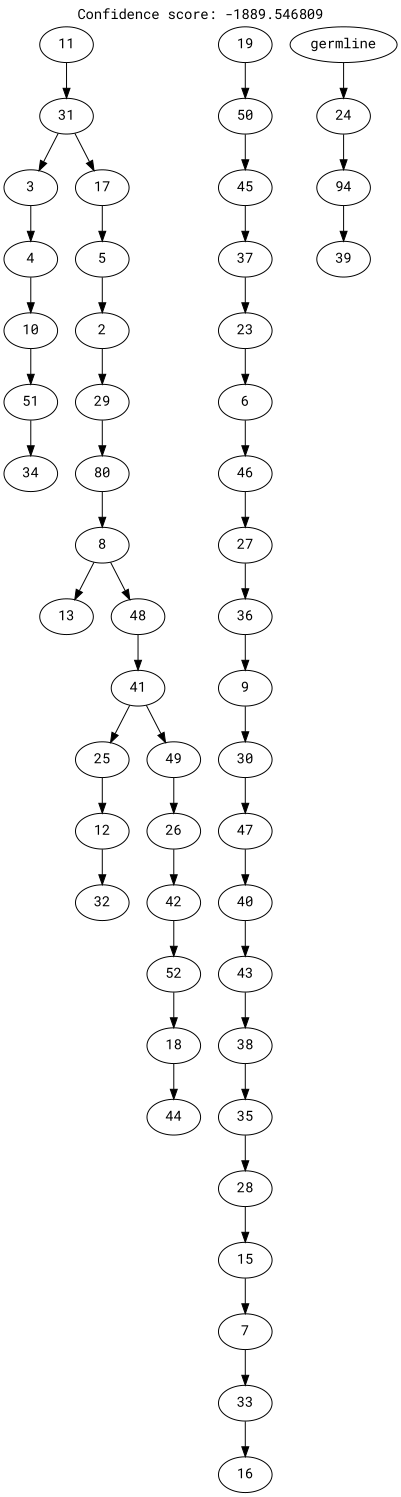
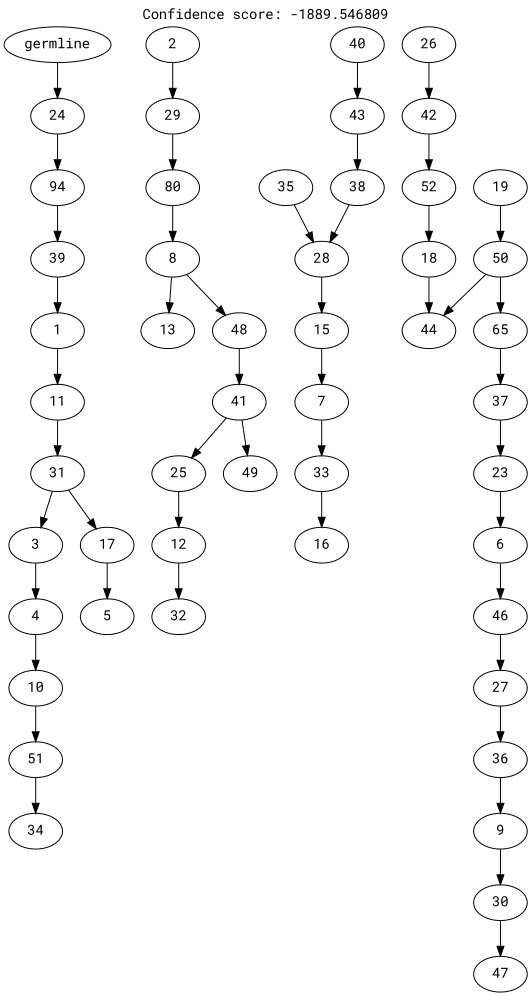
node "45": label "45" -> "65"
edge "5" -> "2": removed
edge "50" -> "44": added
node "1": added
edge "49" -> "26": removed
edge "47" -> "40": removed
edge "38" -> "35": now "38" -> "28"
